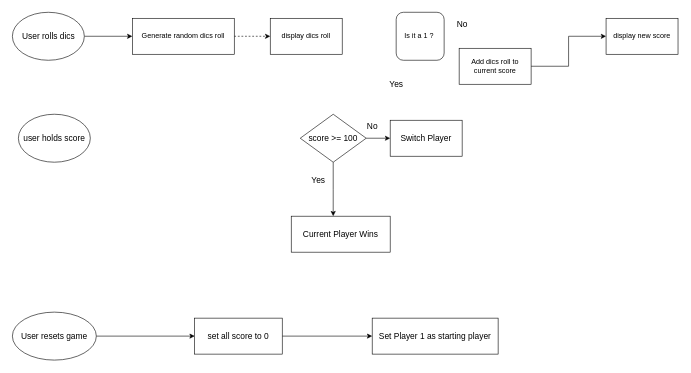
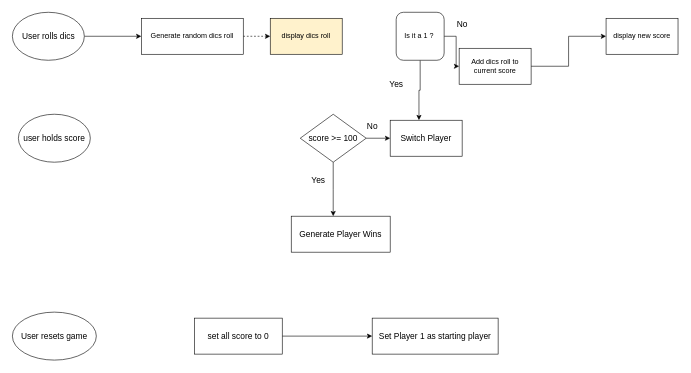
node "Generate random dics roll": moved (183, 36) -> (192, 36)
node "display dics roll": fillcolor #ffffff -> #fff2cc
edge "Is it a 1 ?" -> "Add dics roll to current score": added
edge "Is it a 1 ?" -> "Switch Player": added
node "Current Player Wins": label "Current Player Wins" -> "Generate Player Wins"
edge "User resets game" -> "set all score to 0": removed
